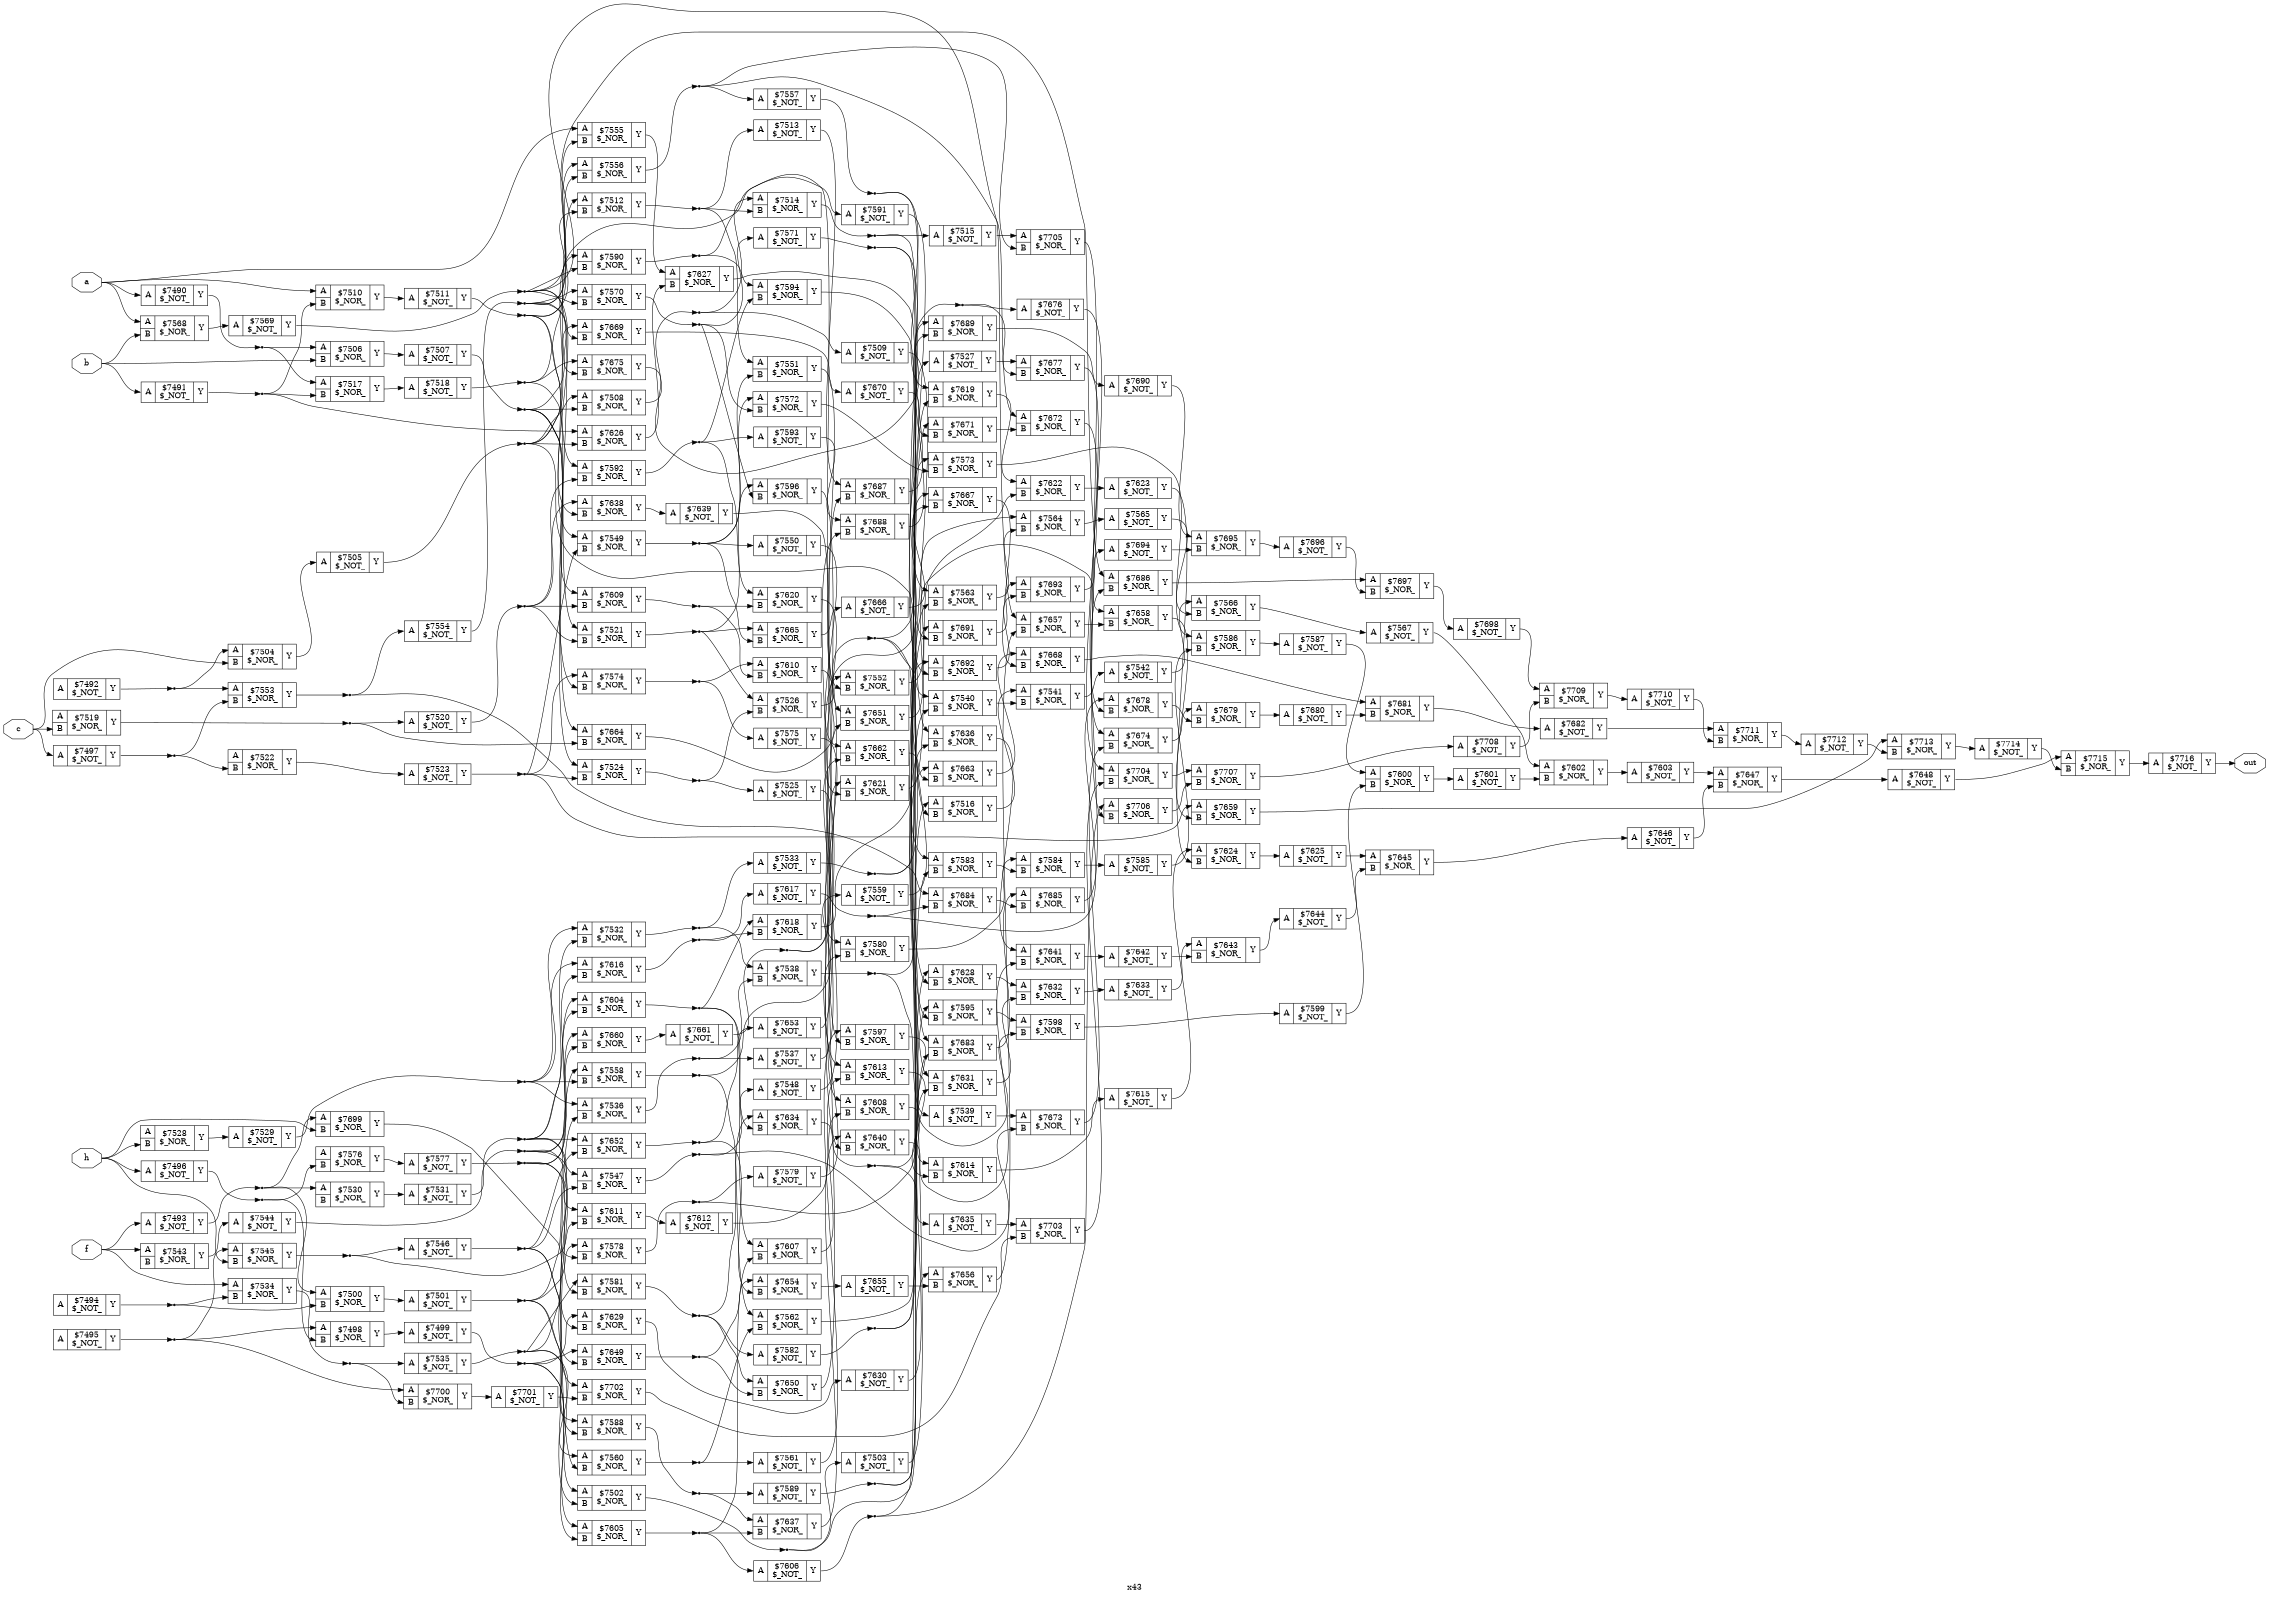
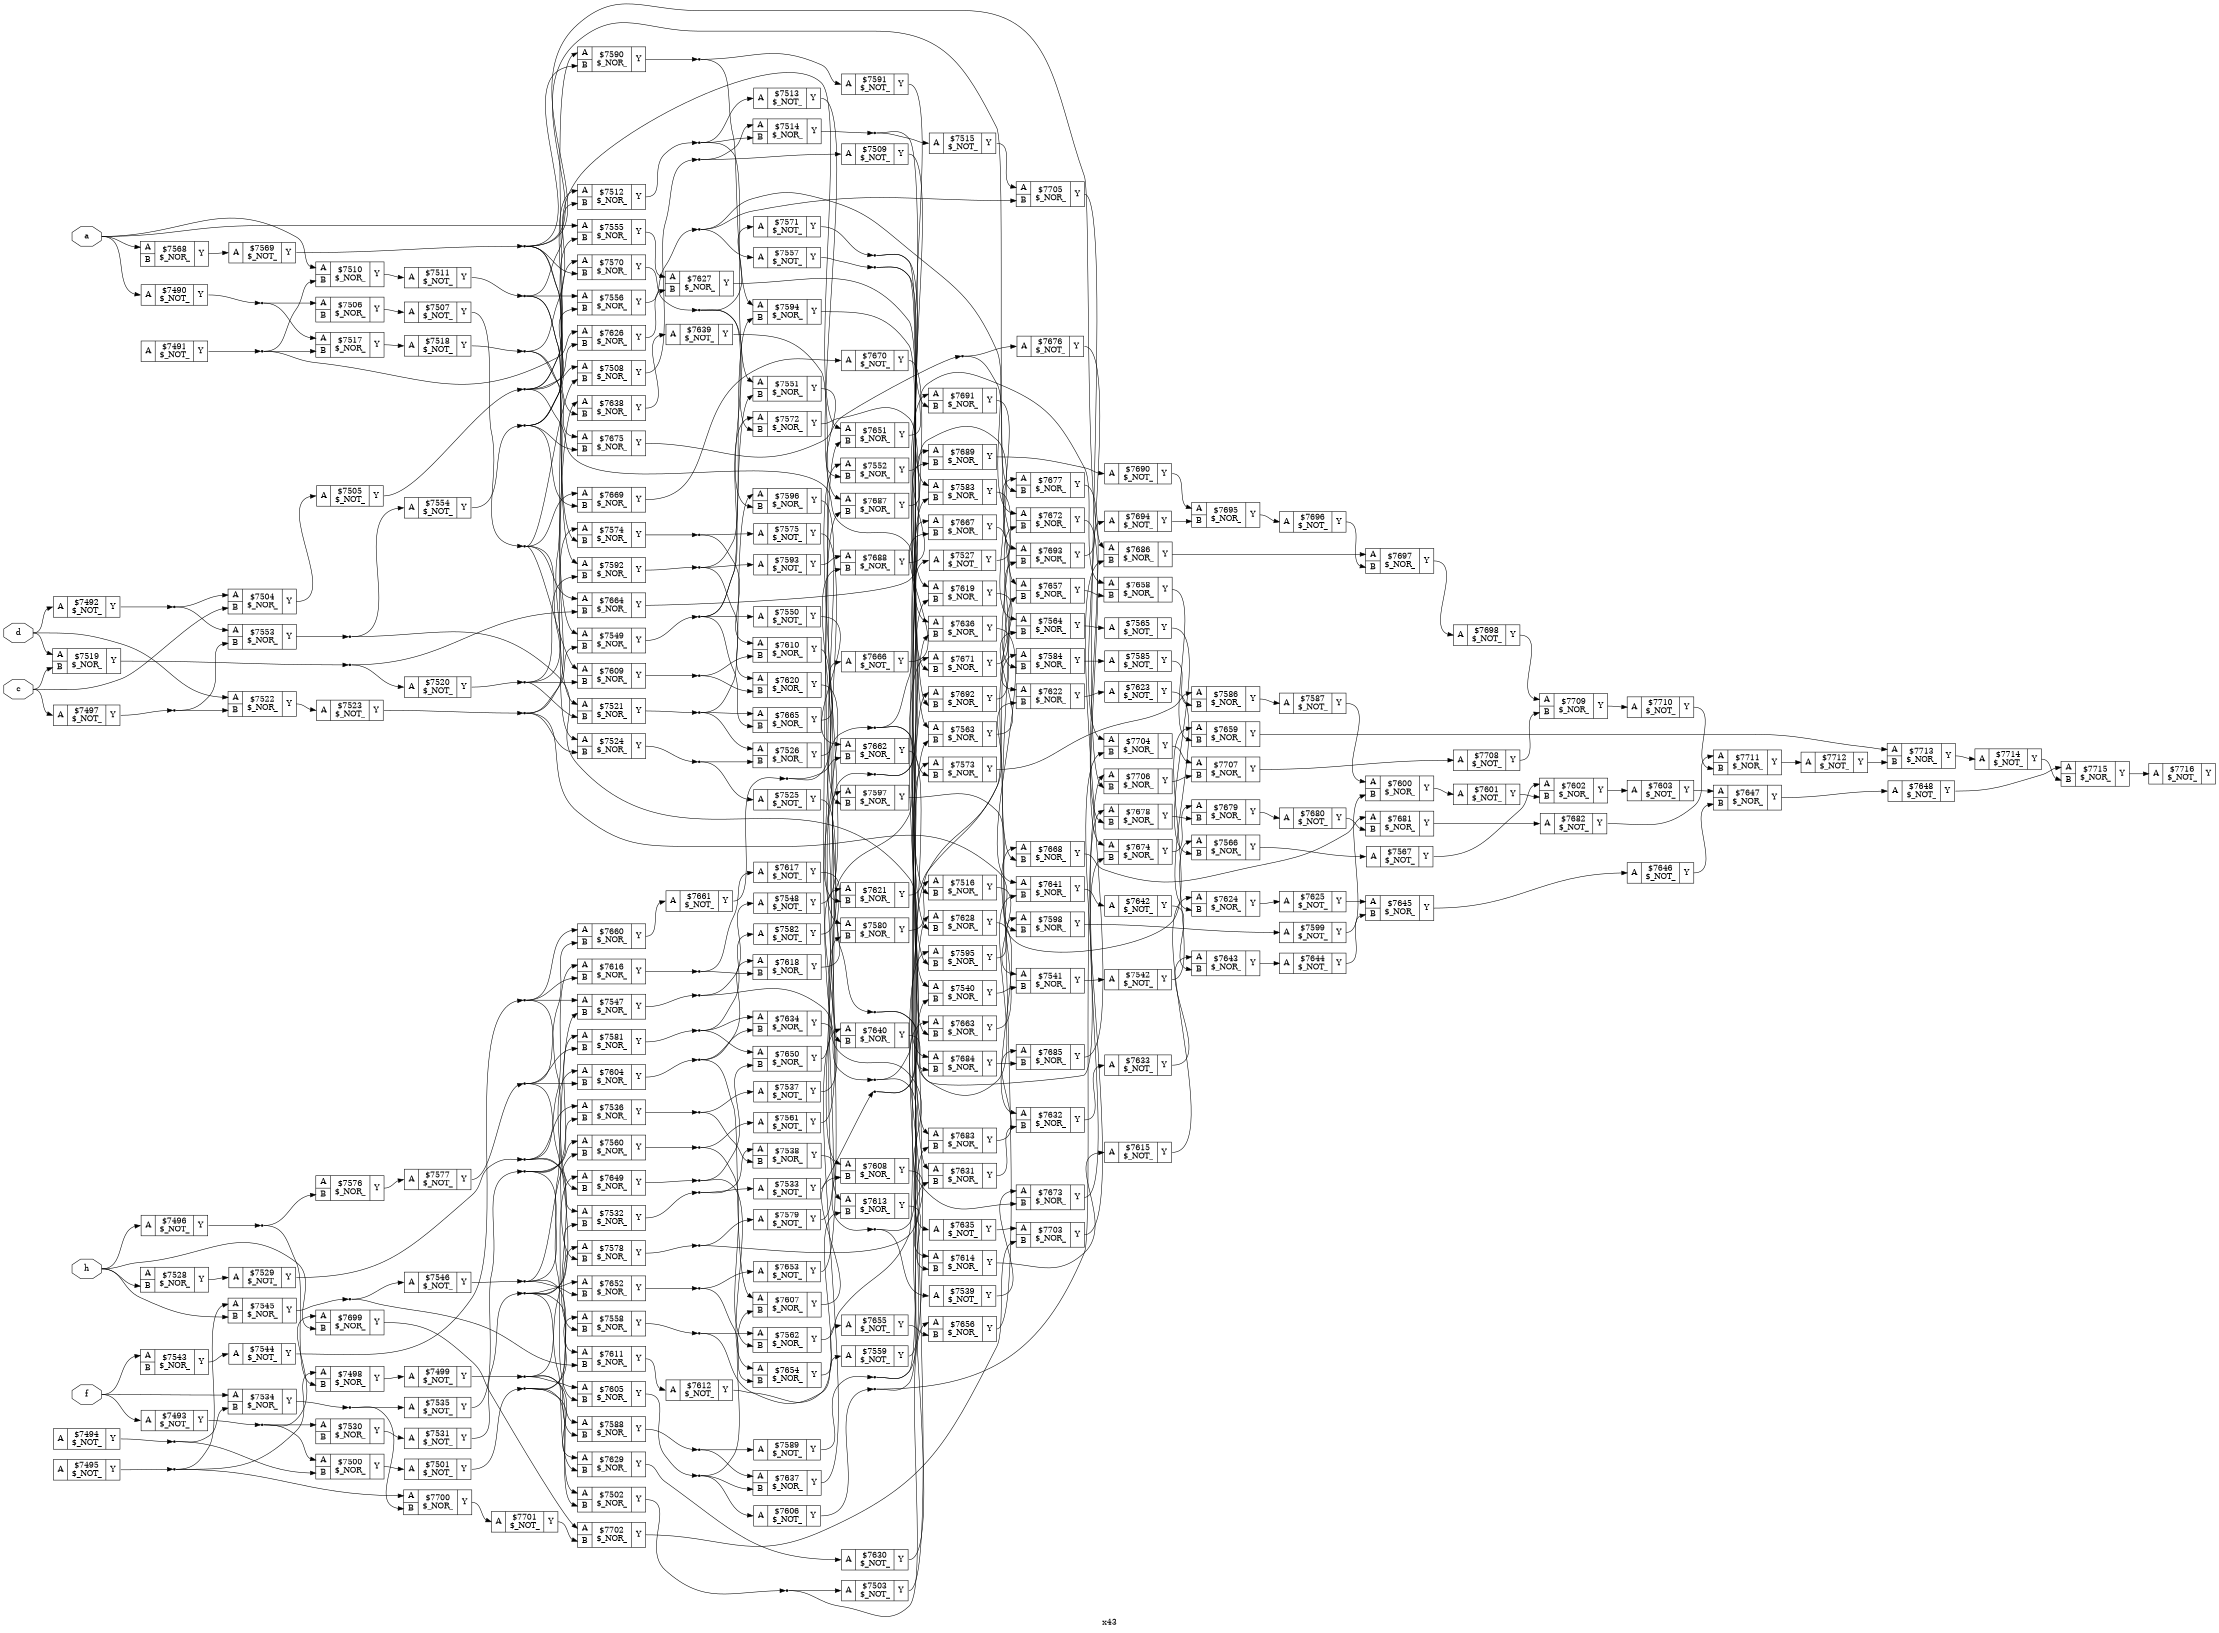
node "b": removed
node "d": added
node "out": removed
